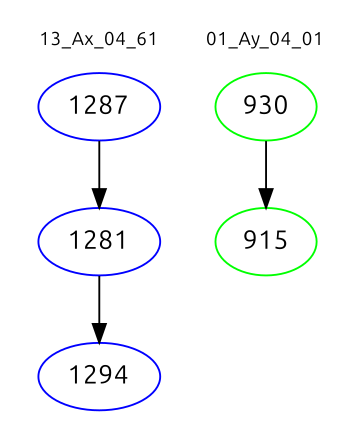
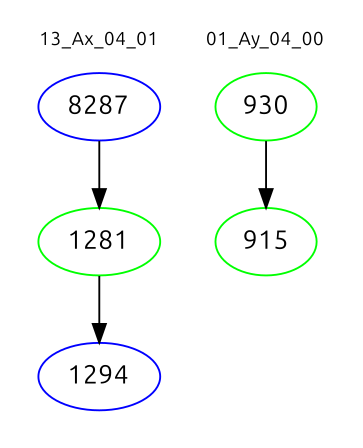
cluster "13_Ax_04_61": label "13_Ax_04_61" -> "13_Ax_04_01"
cluster "01_Ay_04_01": label "01_Ay_04_01" -> "01_Ay_04_00"
node "1287": label "1287" -> "8287"
node "1281": color blue -> green
